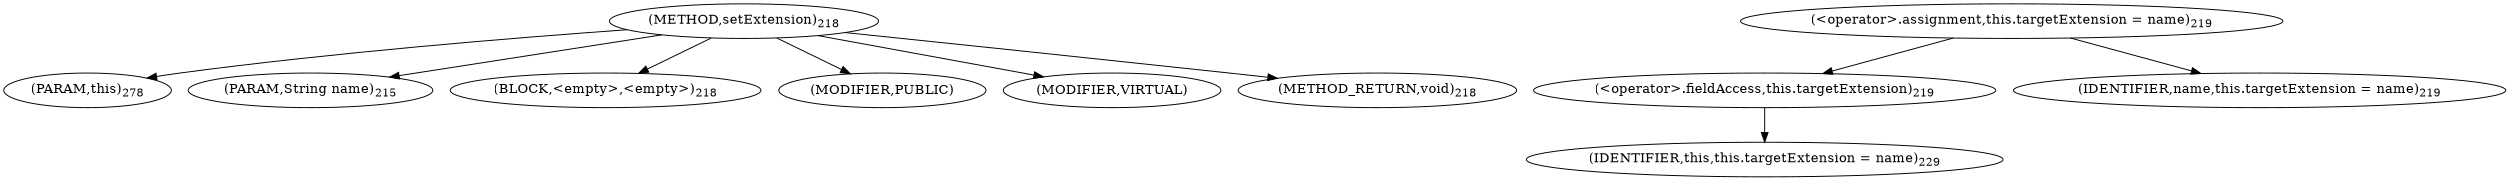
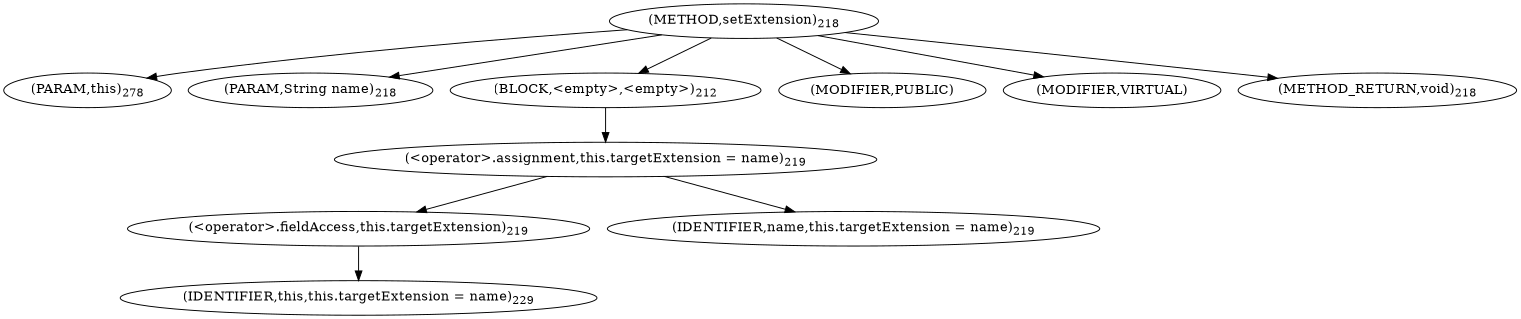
node "(PARAM,String name)": text "215" -> "218"
node "(BLOCK,<empty>,<empty>)": text "218" -> "212"
edge "(BLOCK,<empty>,<empty>)" -> "(<operator>.assignment,this.targetExtension = name)": added
